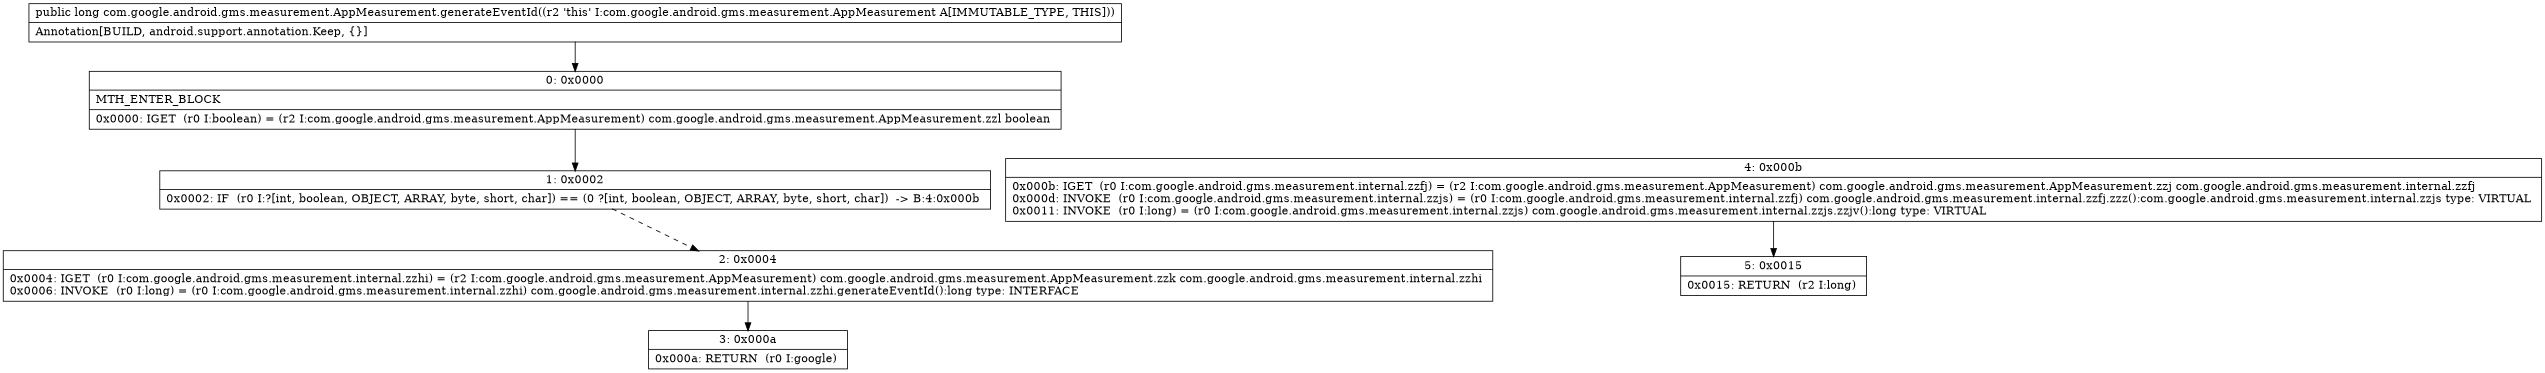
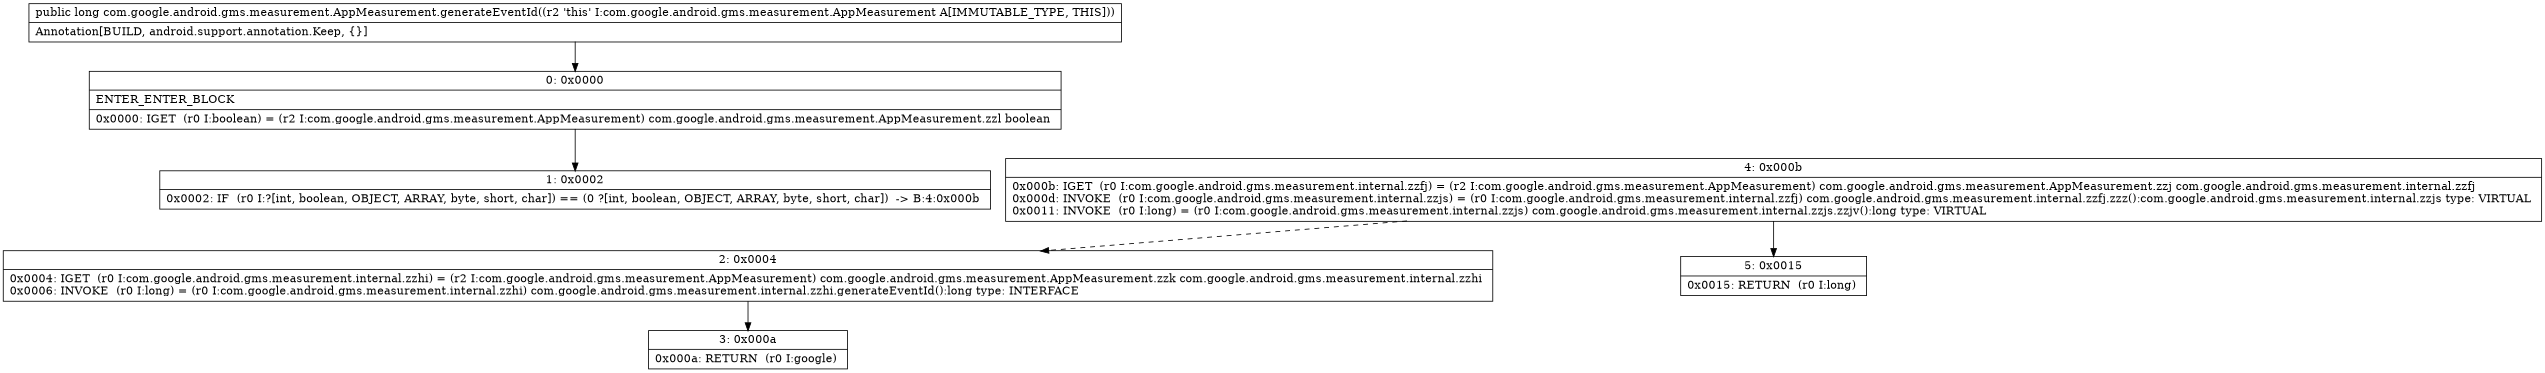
node "0: 0x0000": text "MTH_ENTER_BLOCK" -> "ENTER_ENTER_BLOCK"
edge "1: 0x0002" -> "2: 0x0004": now "4: 0x000b" -> "2: 0x0004"
node "5: 0x0015": text "0x0015: RETURN  (r2 I:long)" -> "0x0015: RETURN  (r0 I:long)"
